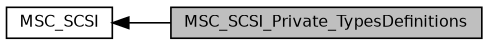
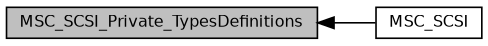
edge "MSC_SCSI_Private_TypesDefinitions" -> "MSC_SCSI": reversed
